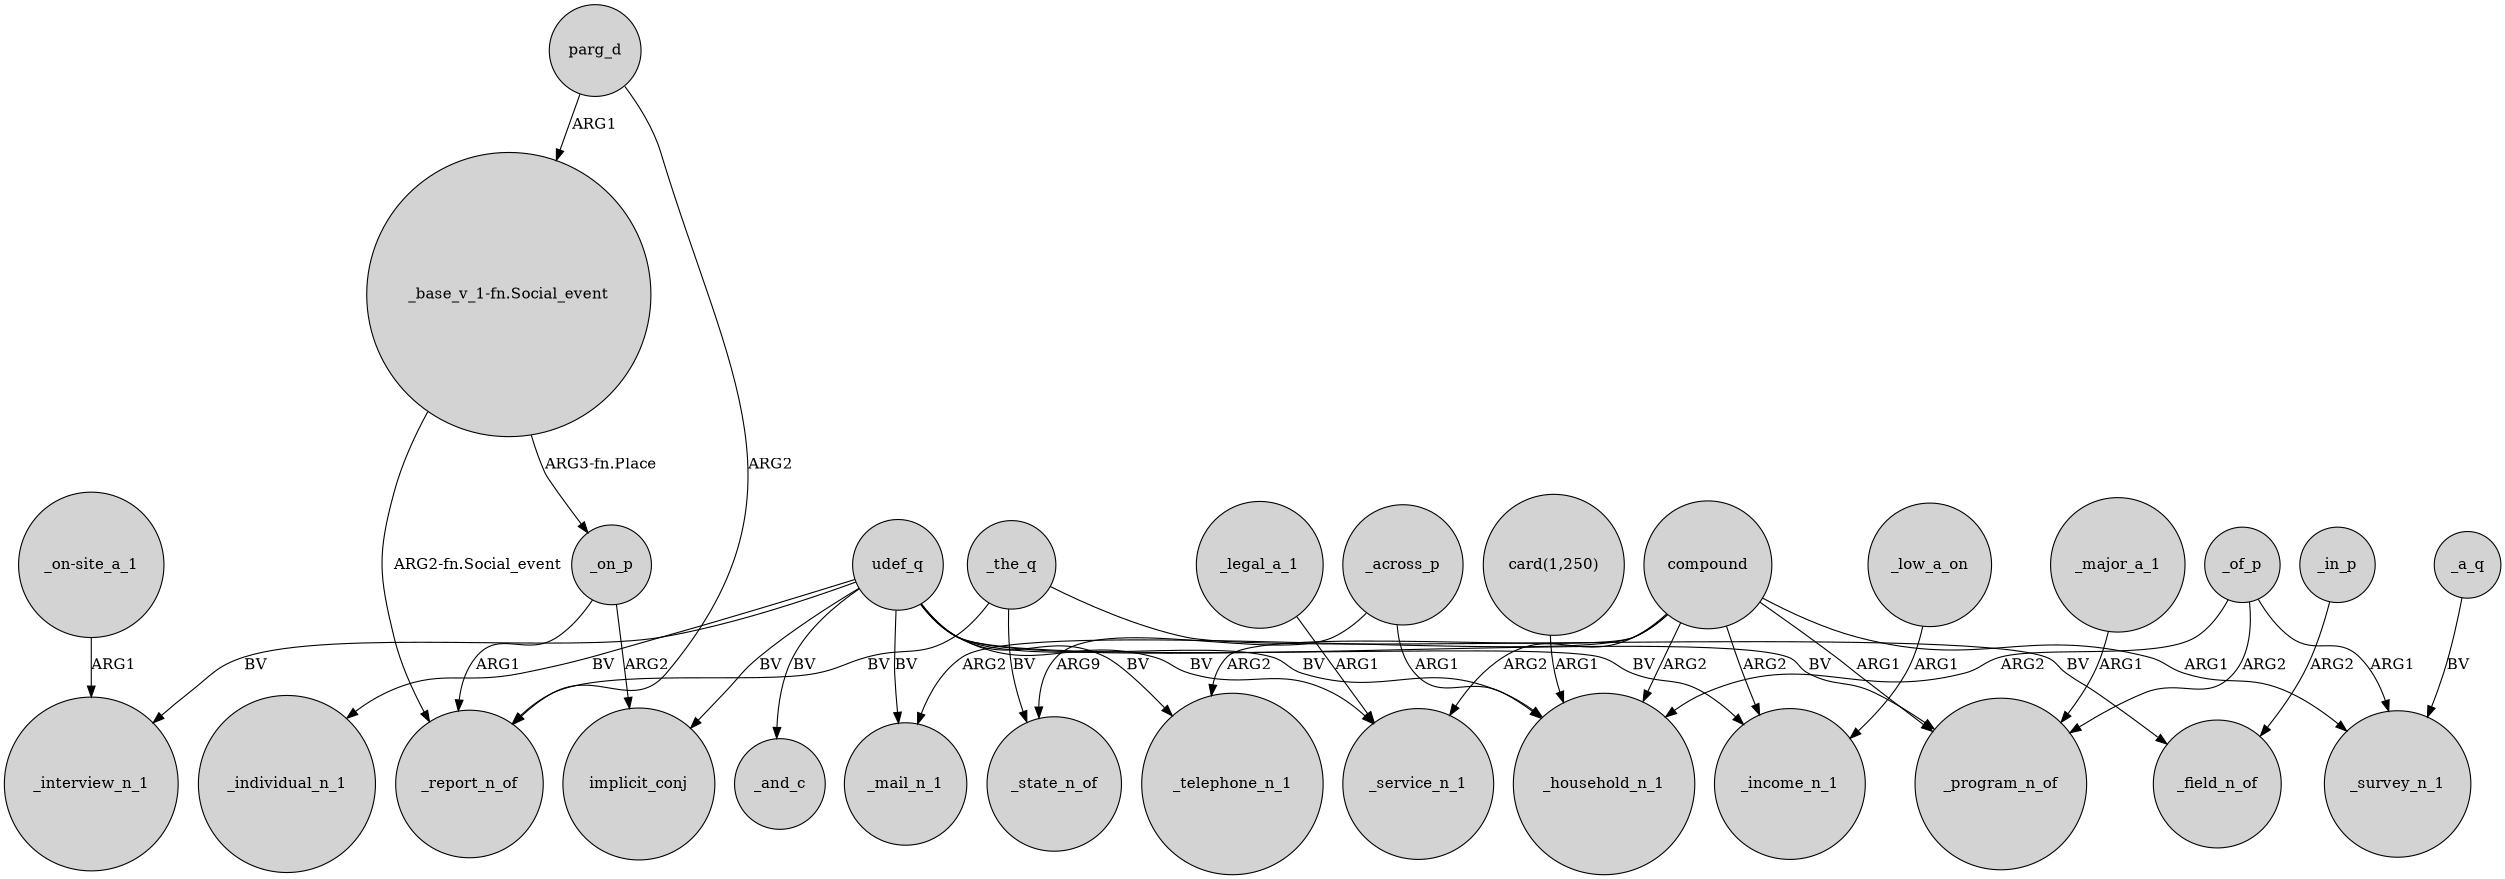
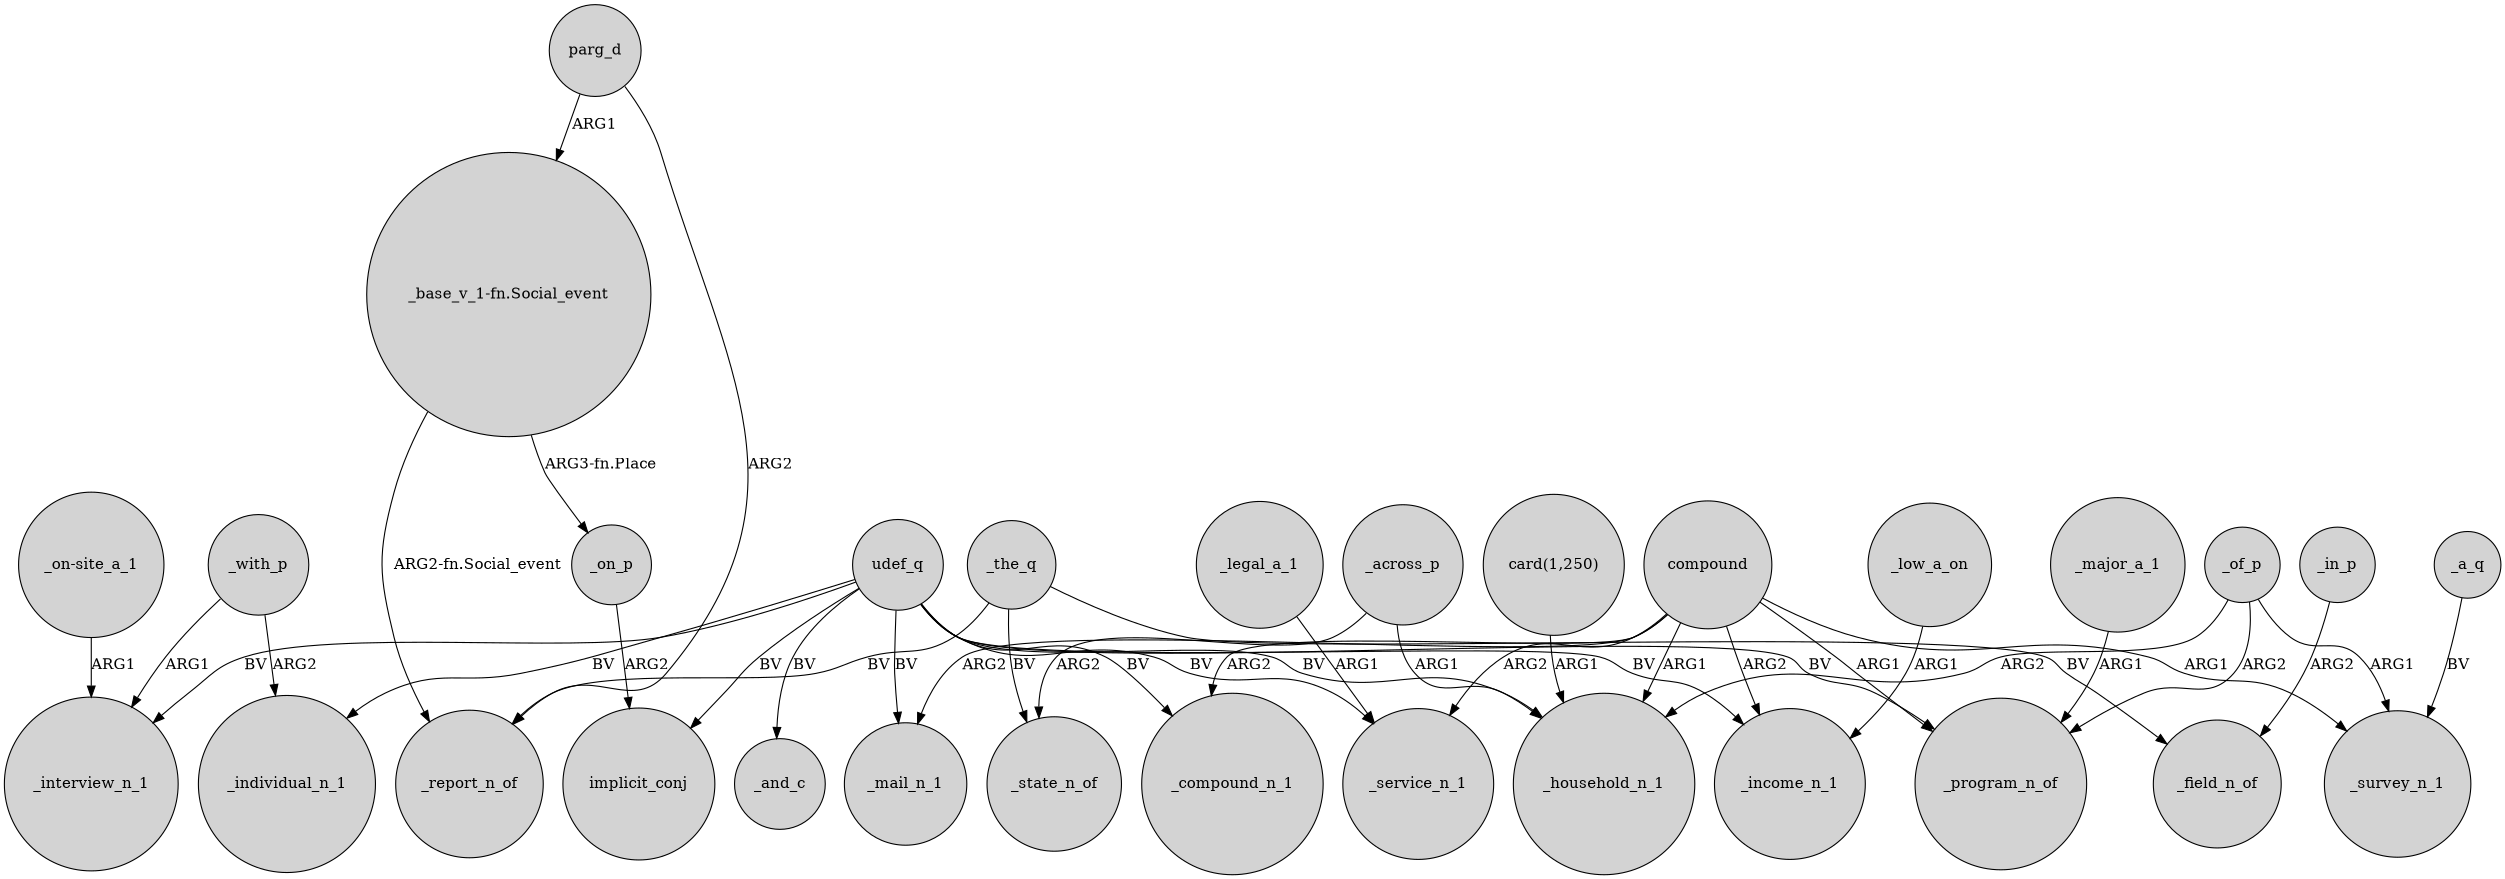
node "_with_p": added
edge "_on_p" -> "_report_n_of": removed, label "ARG1"
edge "_across_p" -> "_state_n_of": label "ARG9" -> "ARG2"
edge "compound" -> "_household_n_1": label "ARG2" -> "ARG1"
node "_telephone_n_1": label "_telephone_n_1" -> "_compound_n_1"
